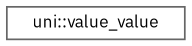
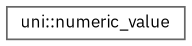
node "uni::value_value": label "uni::value_value" -> "uni::numeric_value"
